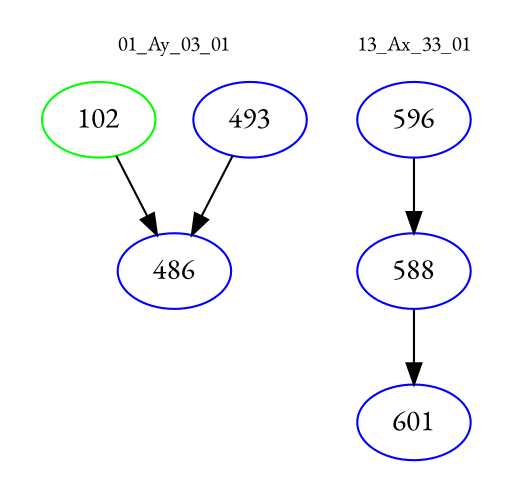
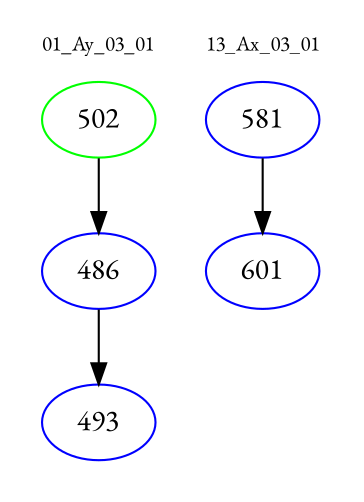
cluster "13_Ax_33_01": label "13_Ax_33_01" -> "13_Ax_03_01"
node "102": label "102" -> "502"
node "596": removed
edge "493" -> "486": reversed
node "588": label "588" -> "581"
